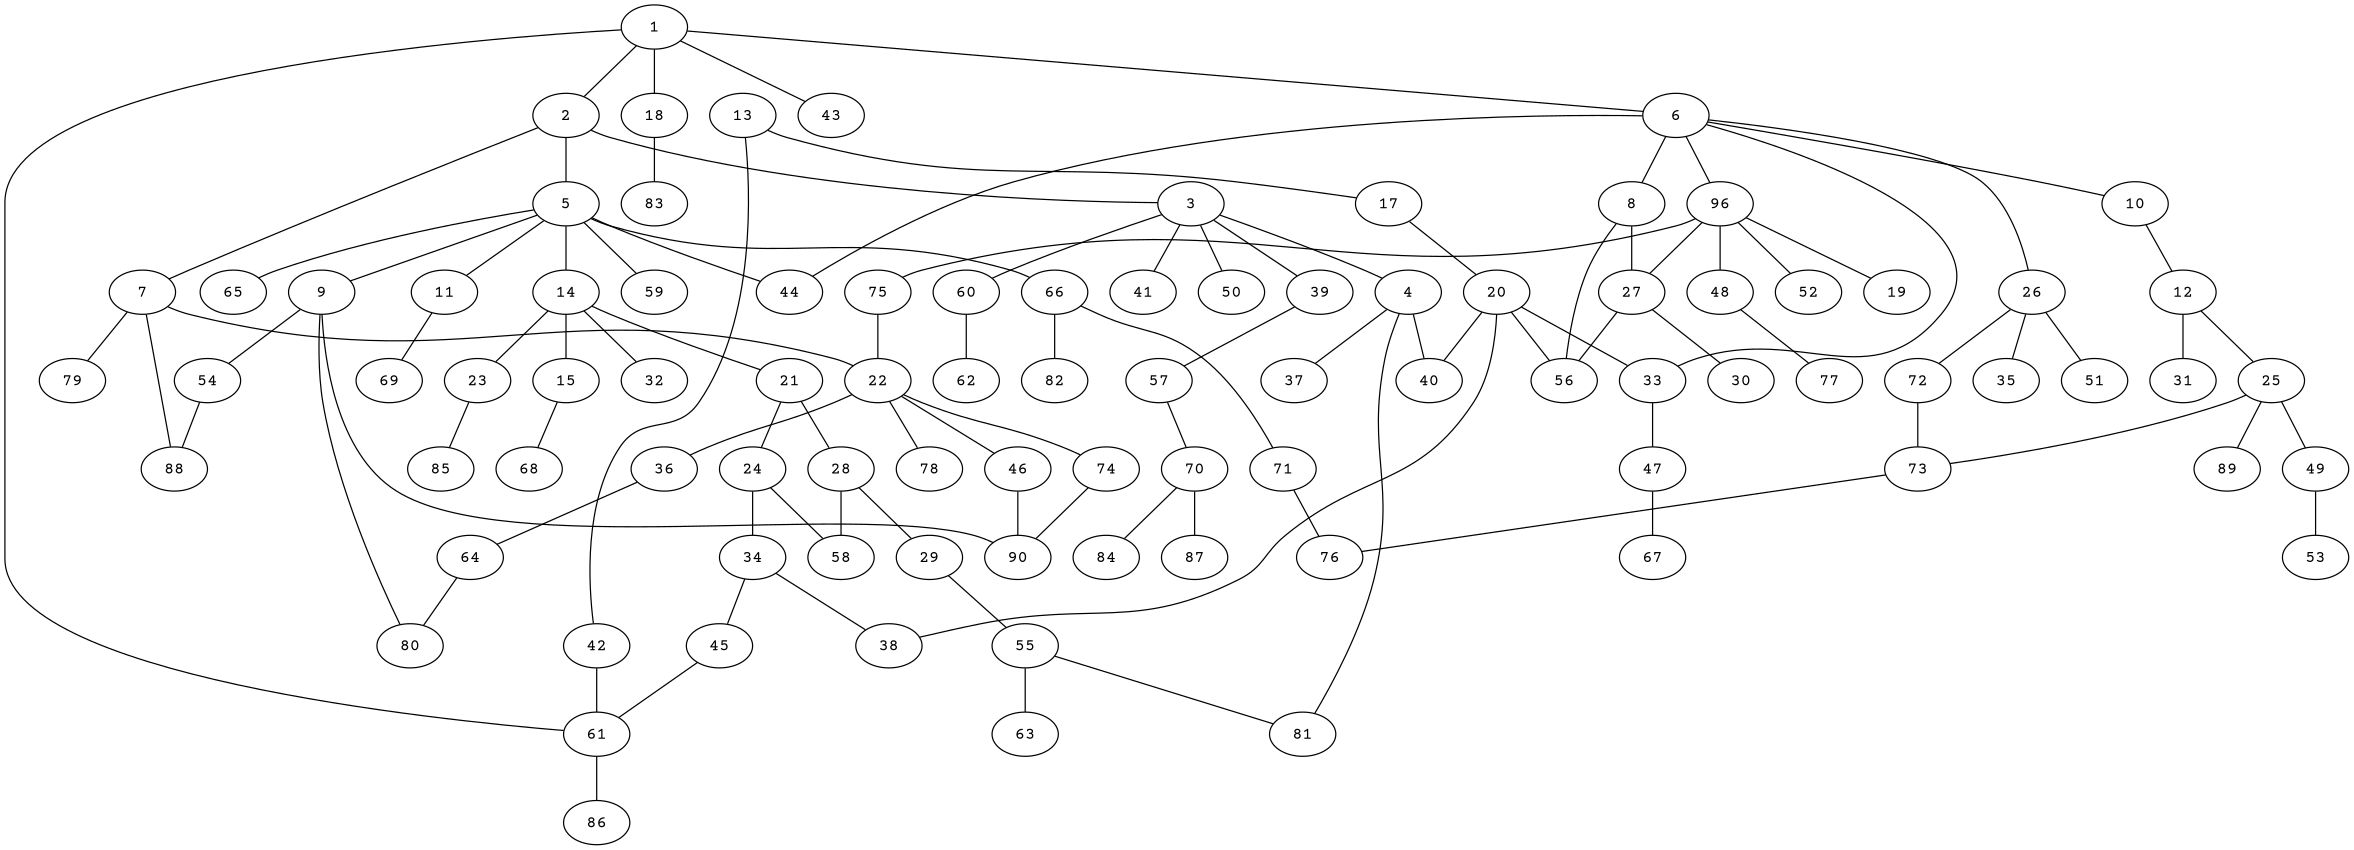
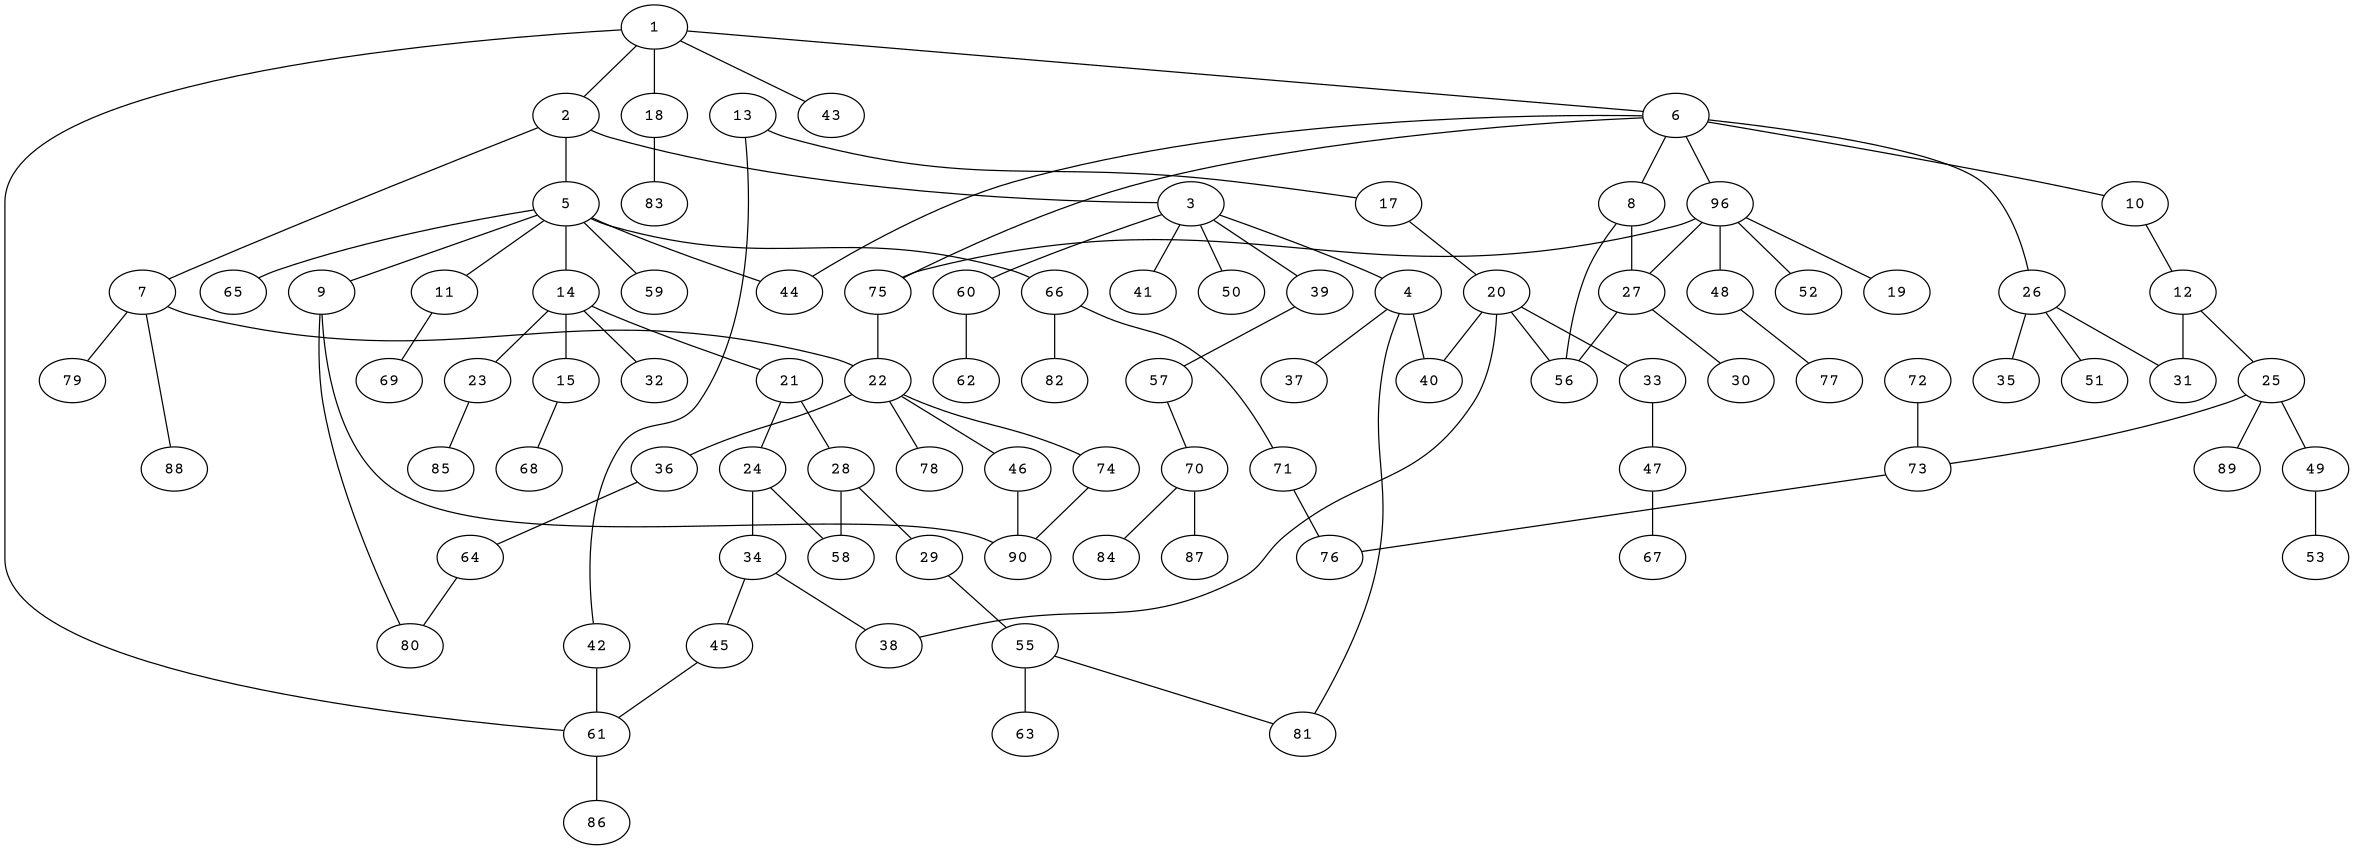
edge "6" -- "33": now "6" -- "75"
edge "26" -- "72": now "26" -- "31"
node "54": removed
